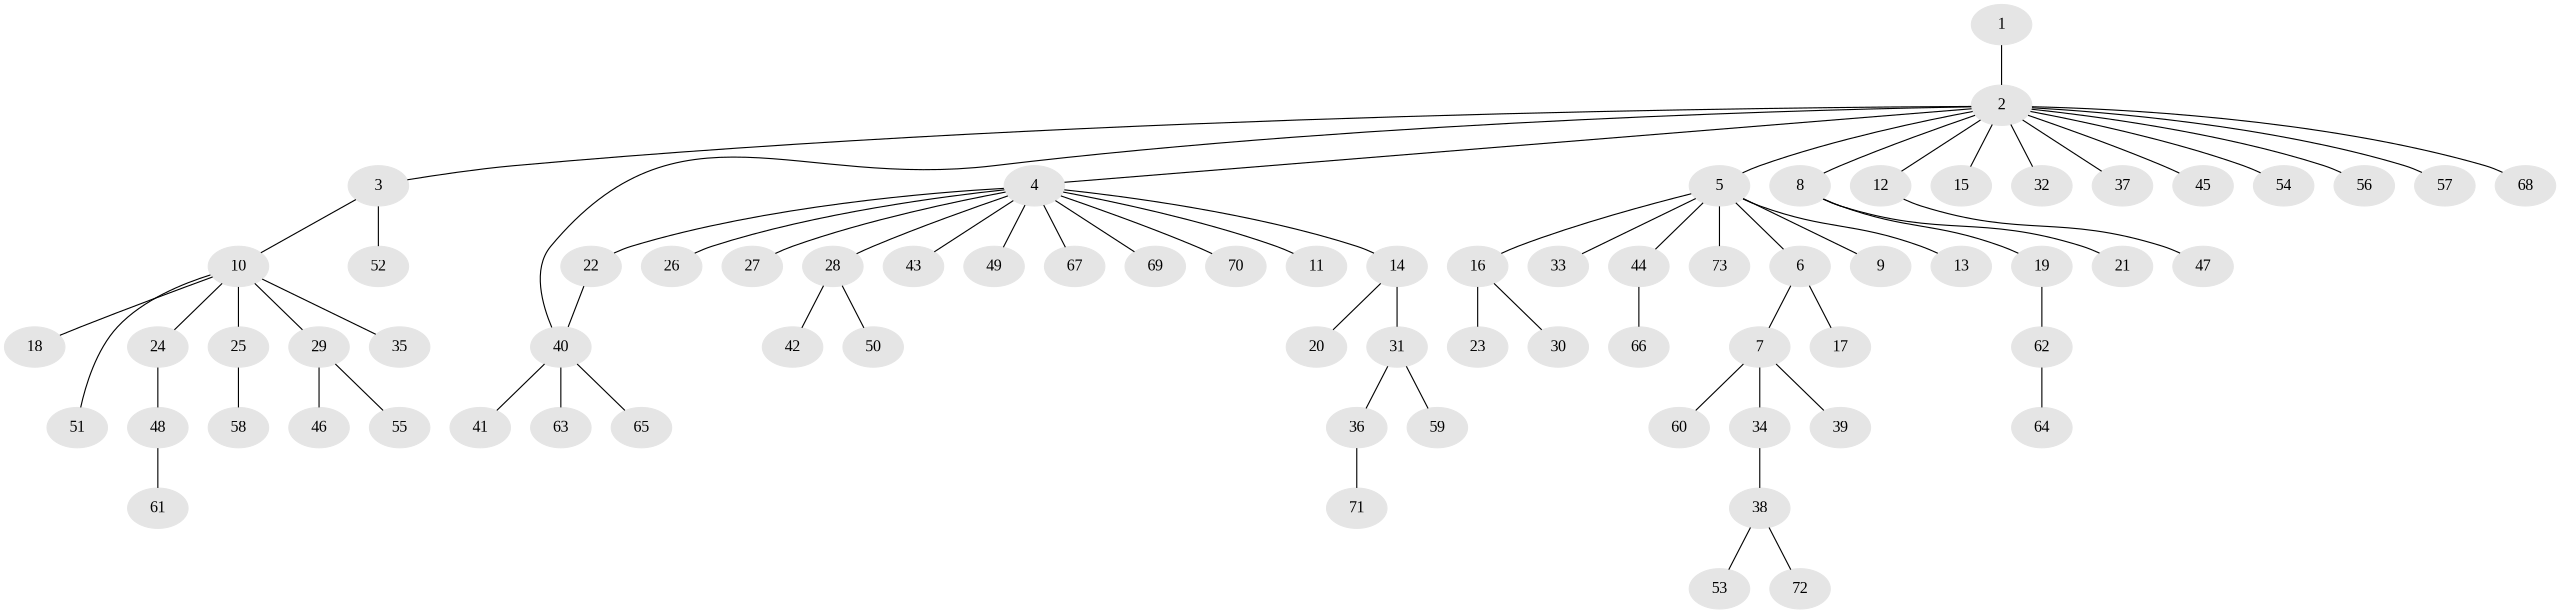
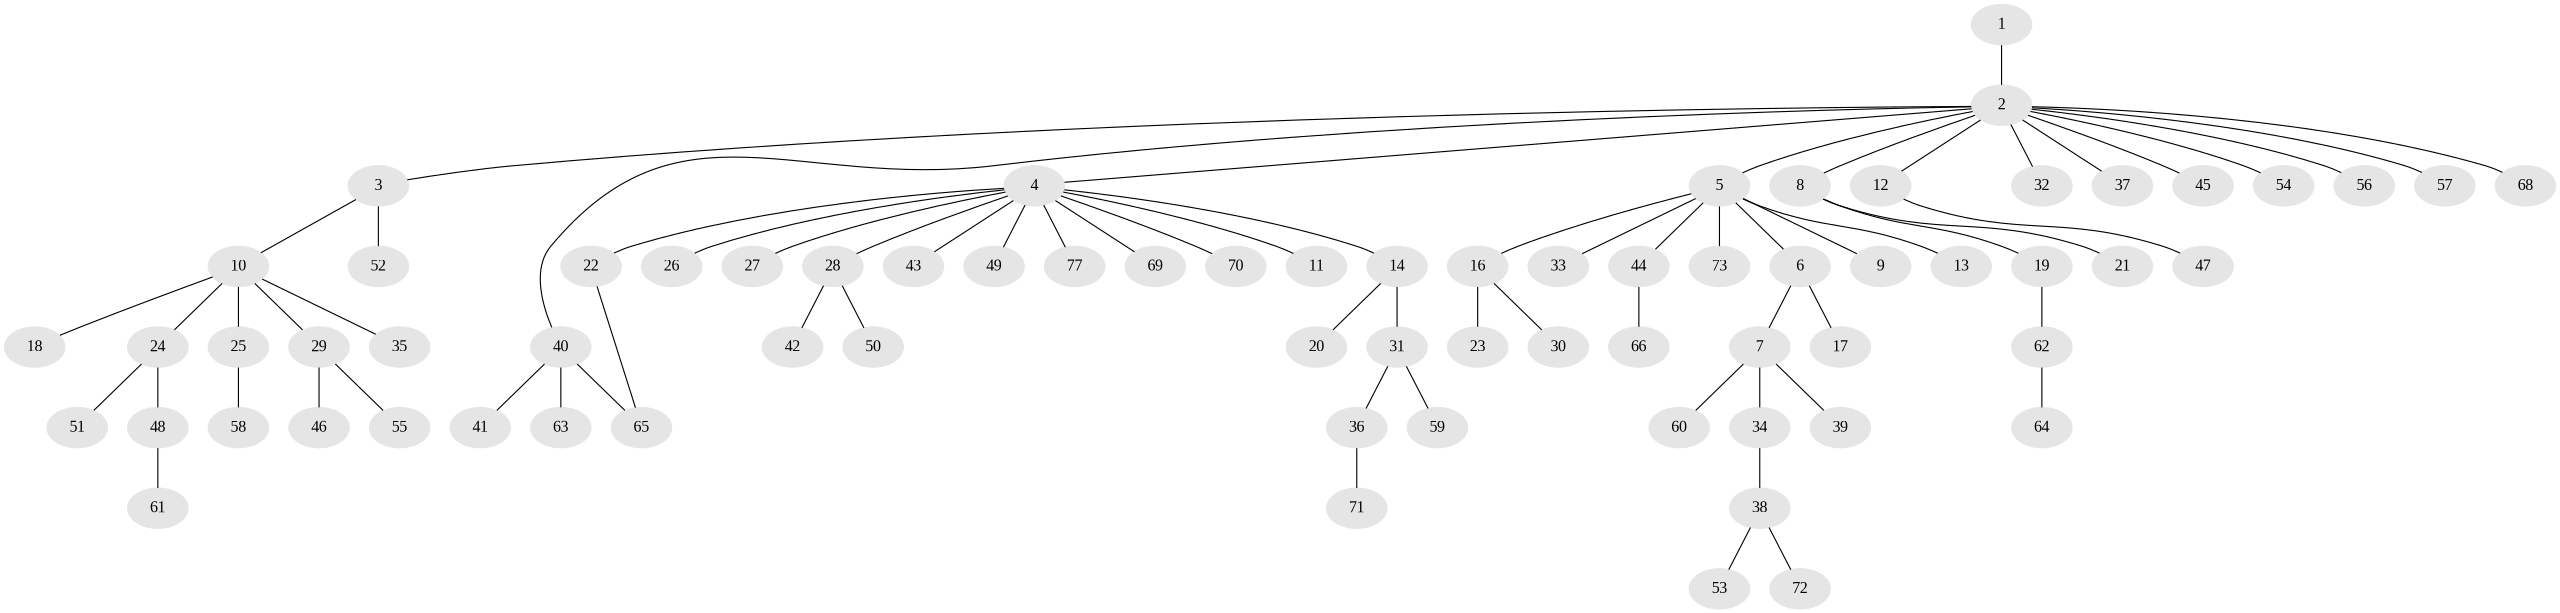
node "15": removed
node "67": label "67" -> "77"
edge "22" -- "40": now "22" -- "65"
edge "10" -- "51": now "24" -- "51"
